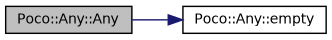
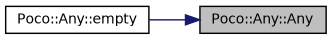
edge "Poco::Any::Any" -> "Poco::Any::empty": reversed
